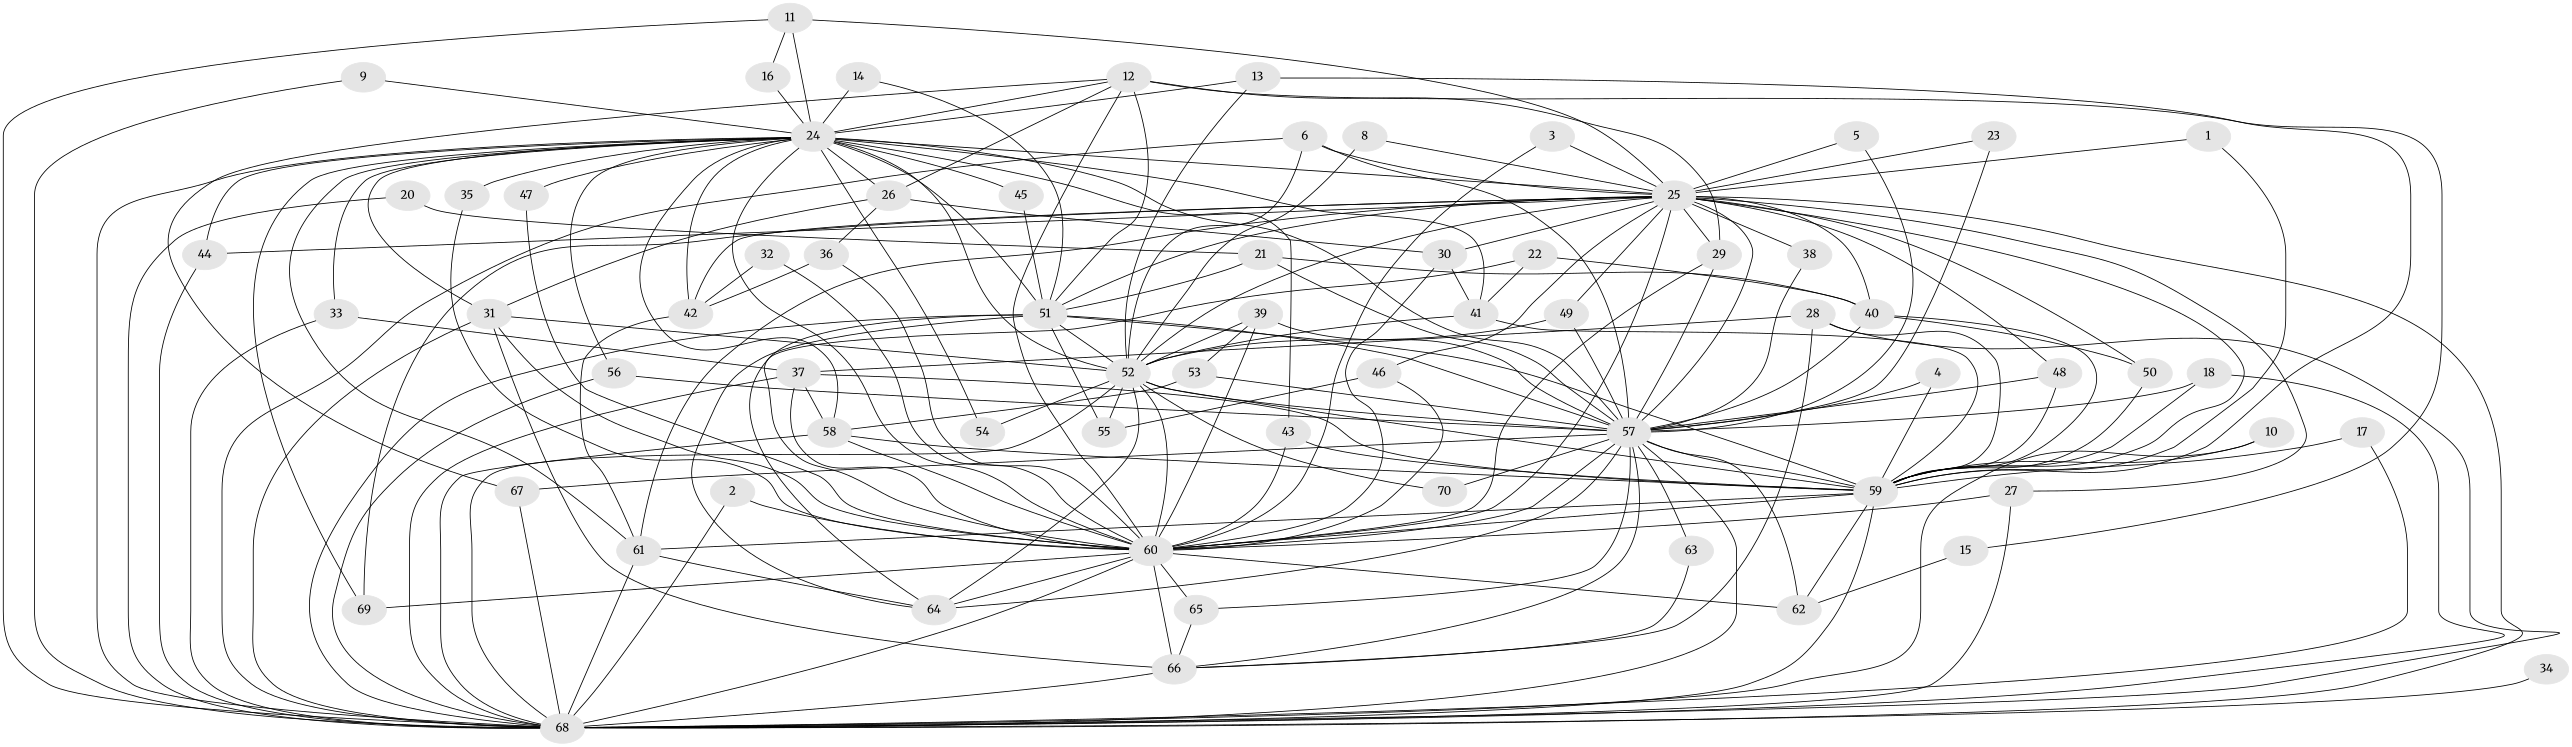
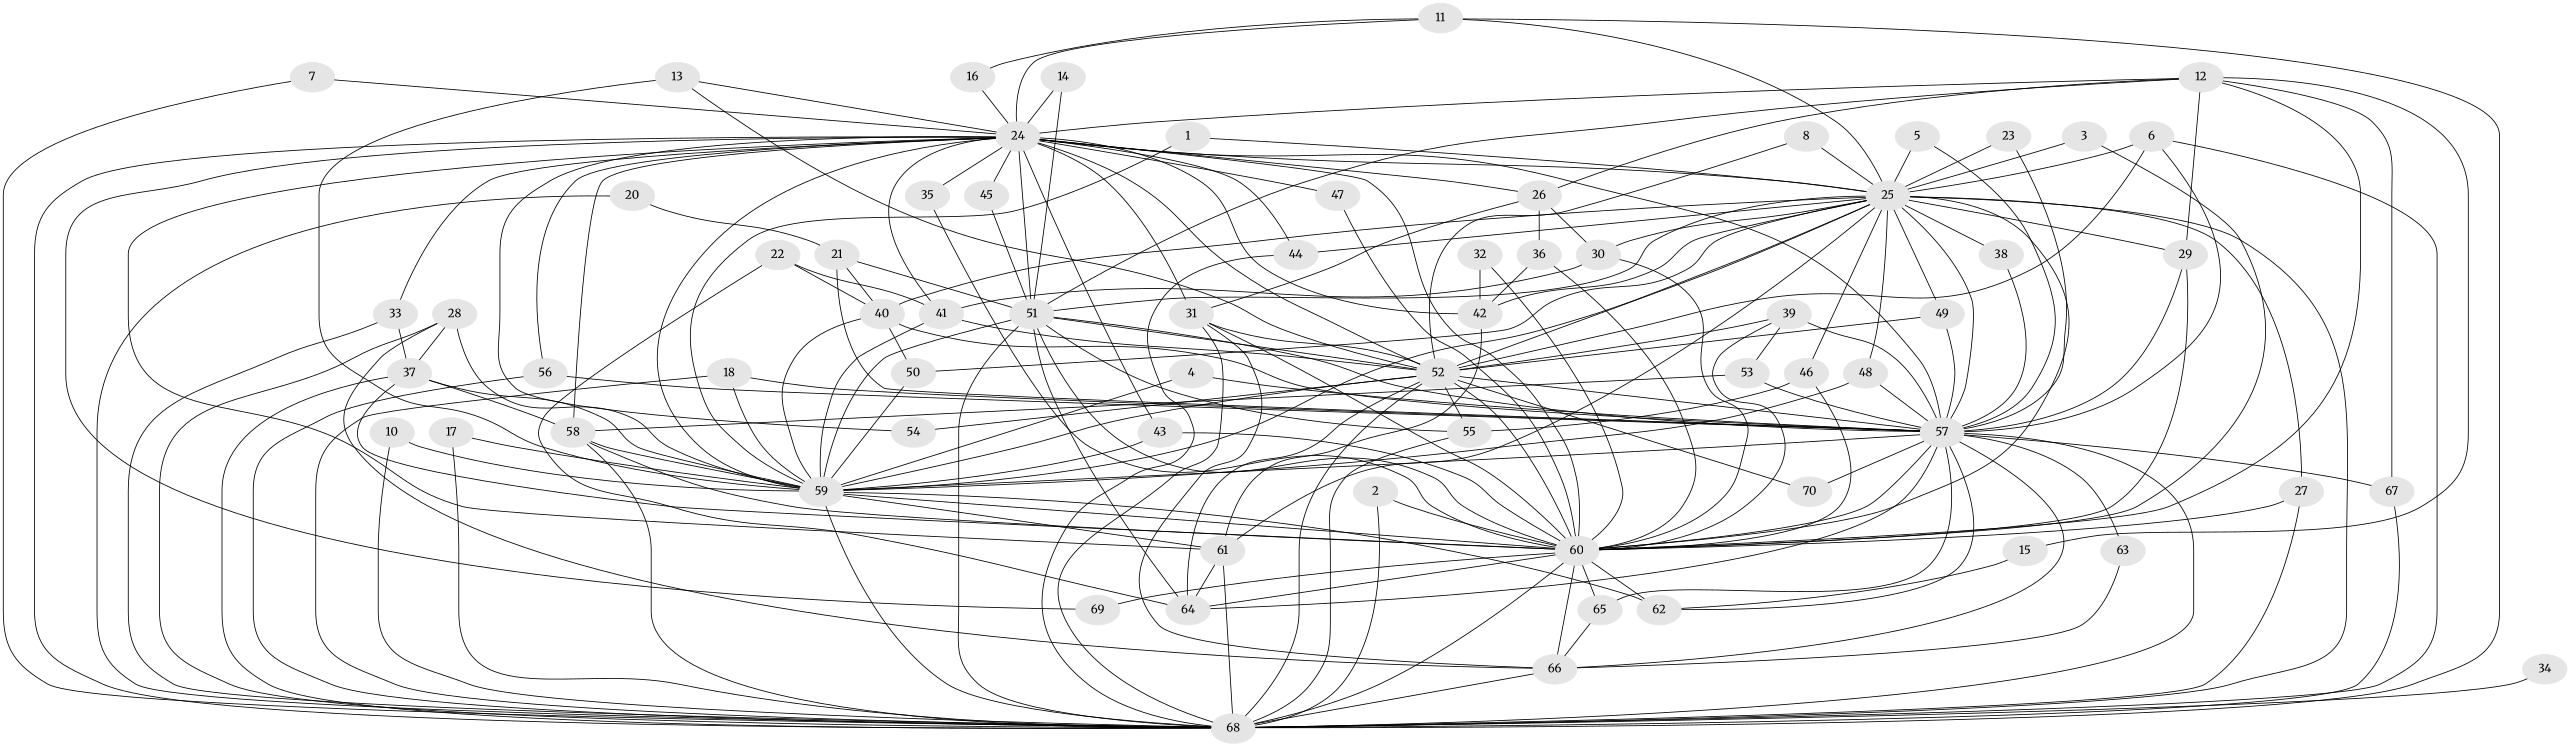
node "9": label "9" -> "7"
edge "25" -- "69": removed
edge "24" -- "59": added
edge "55" -- "68": added
